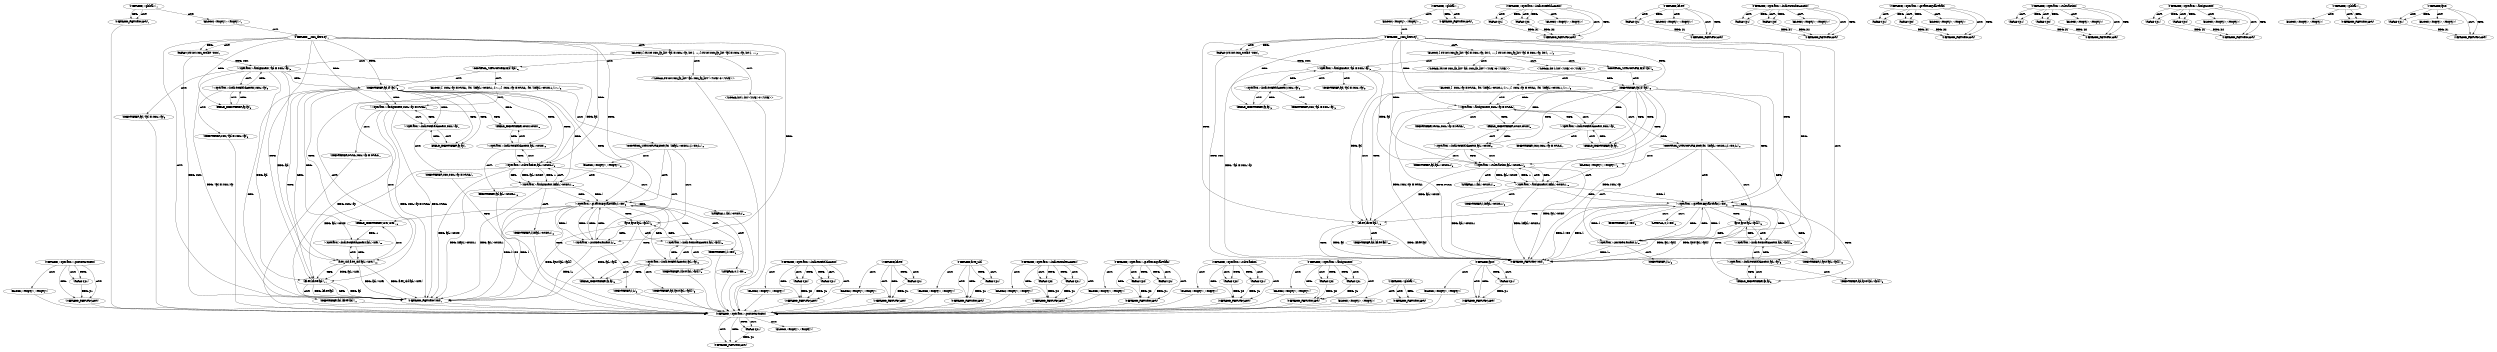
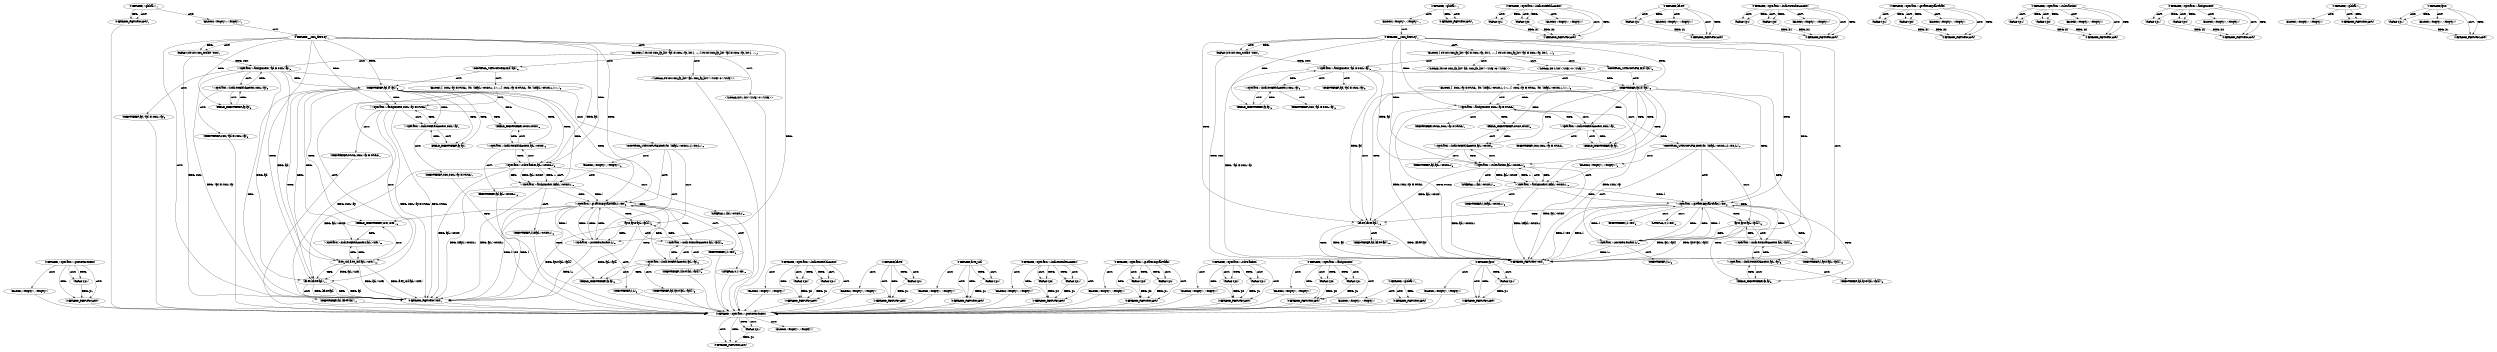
edge "(FIELD_IDENTIFIER,user,user)" -> "(<operator>.indirectFieldAccess,fpl->user)": label "DDG: 1" -> "CFG: "
edge "(free_uid,free_uid(fpl->user))" -> "(<operator>.indirectFieldAccess,fpl->user)": label "AST: " -> "CFG: "
